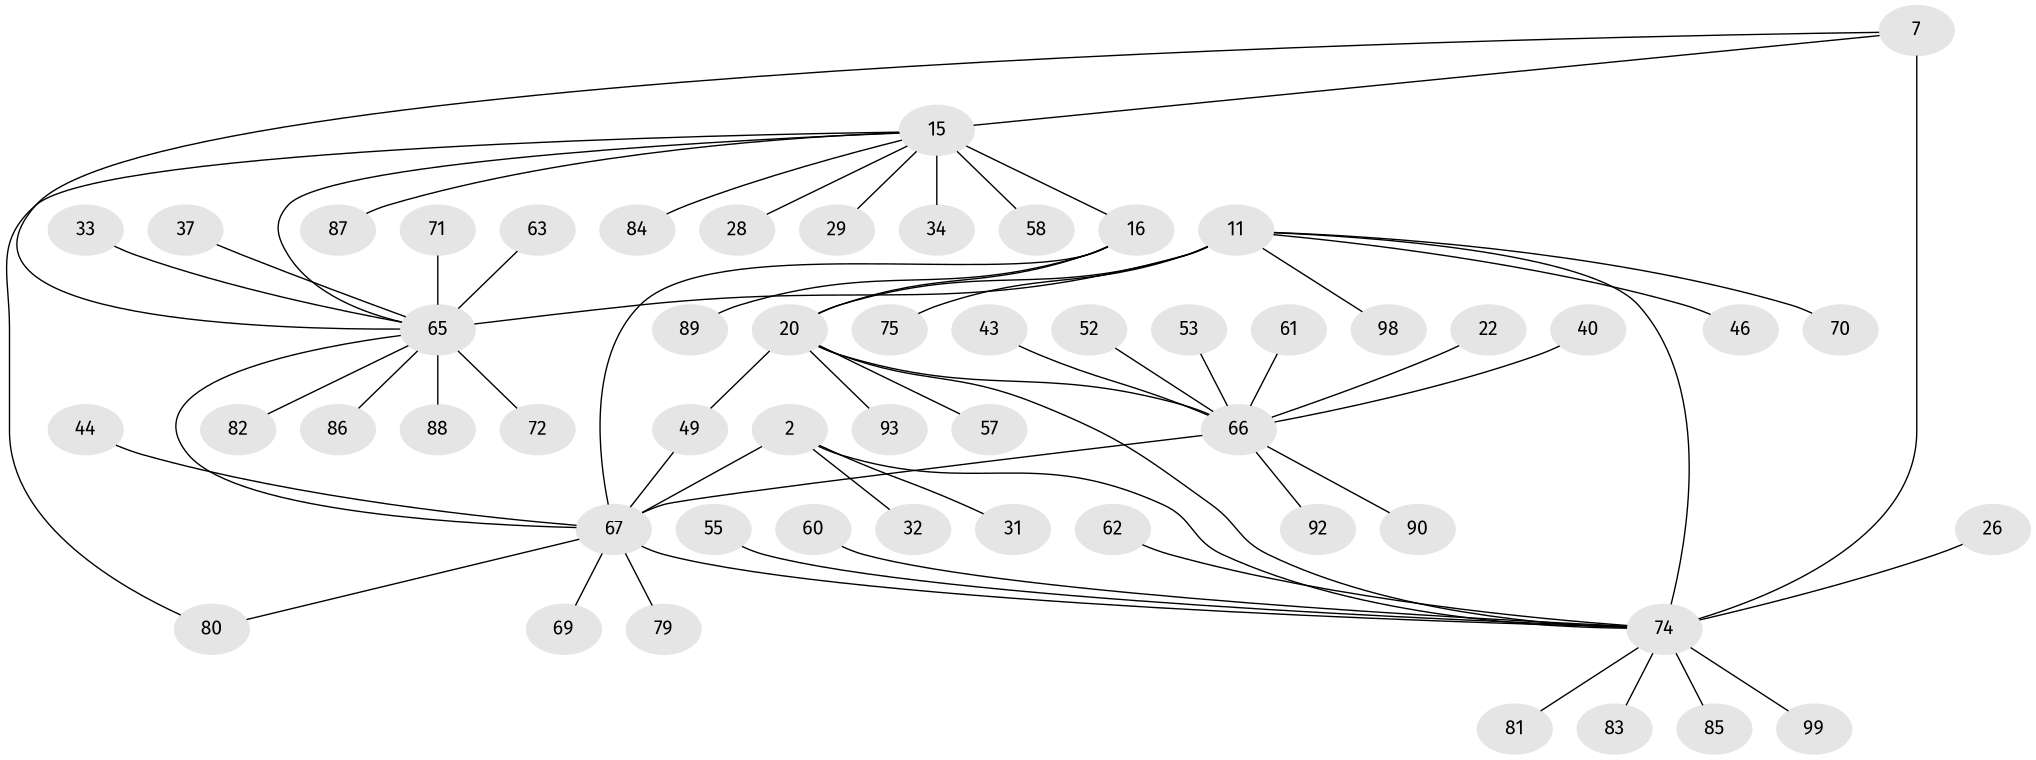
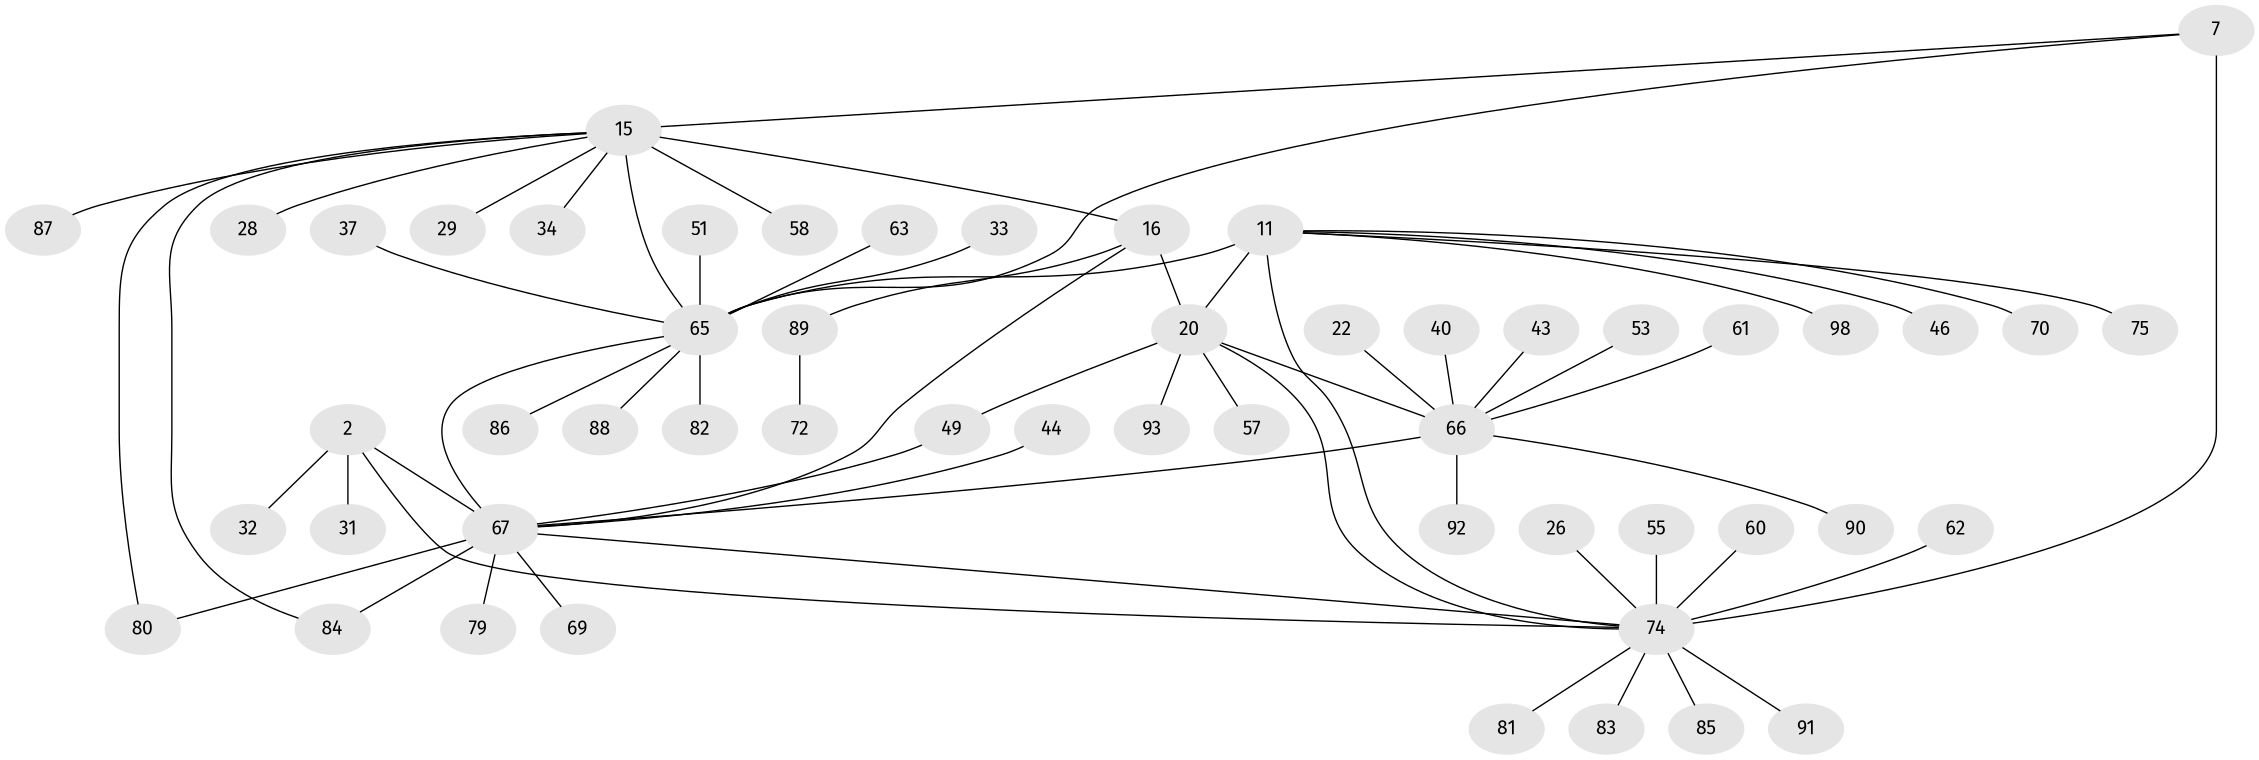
node "71": label "71" -> "51"
node "52": removed
edge "65" -- "72": now "89" -- "72"
edge "67" -- "84": added
node "99": label "99" -> "91"
